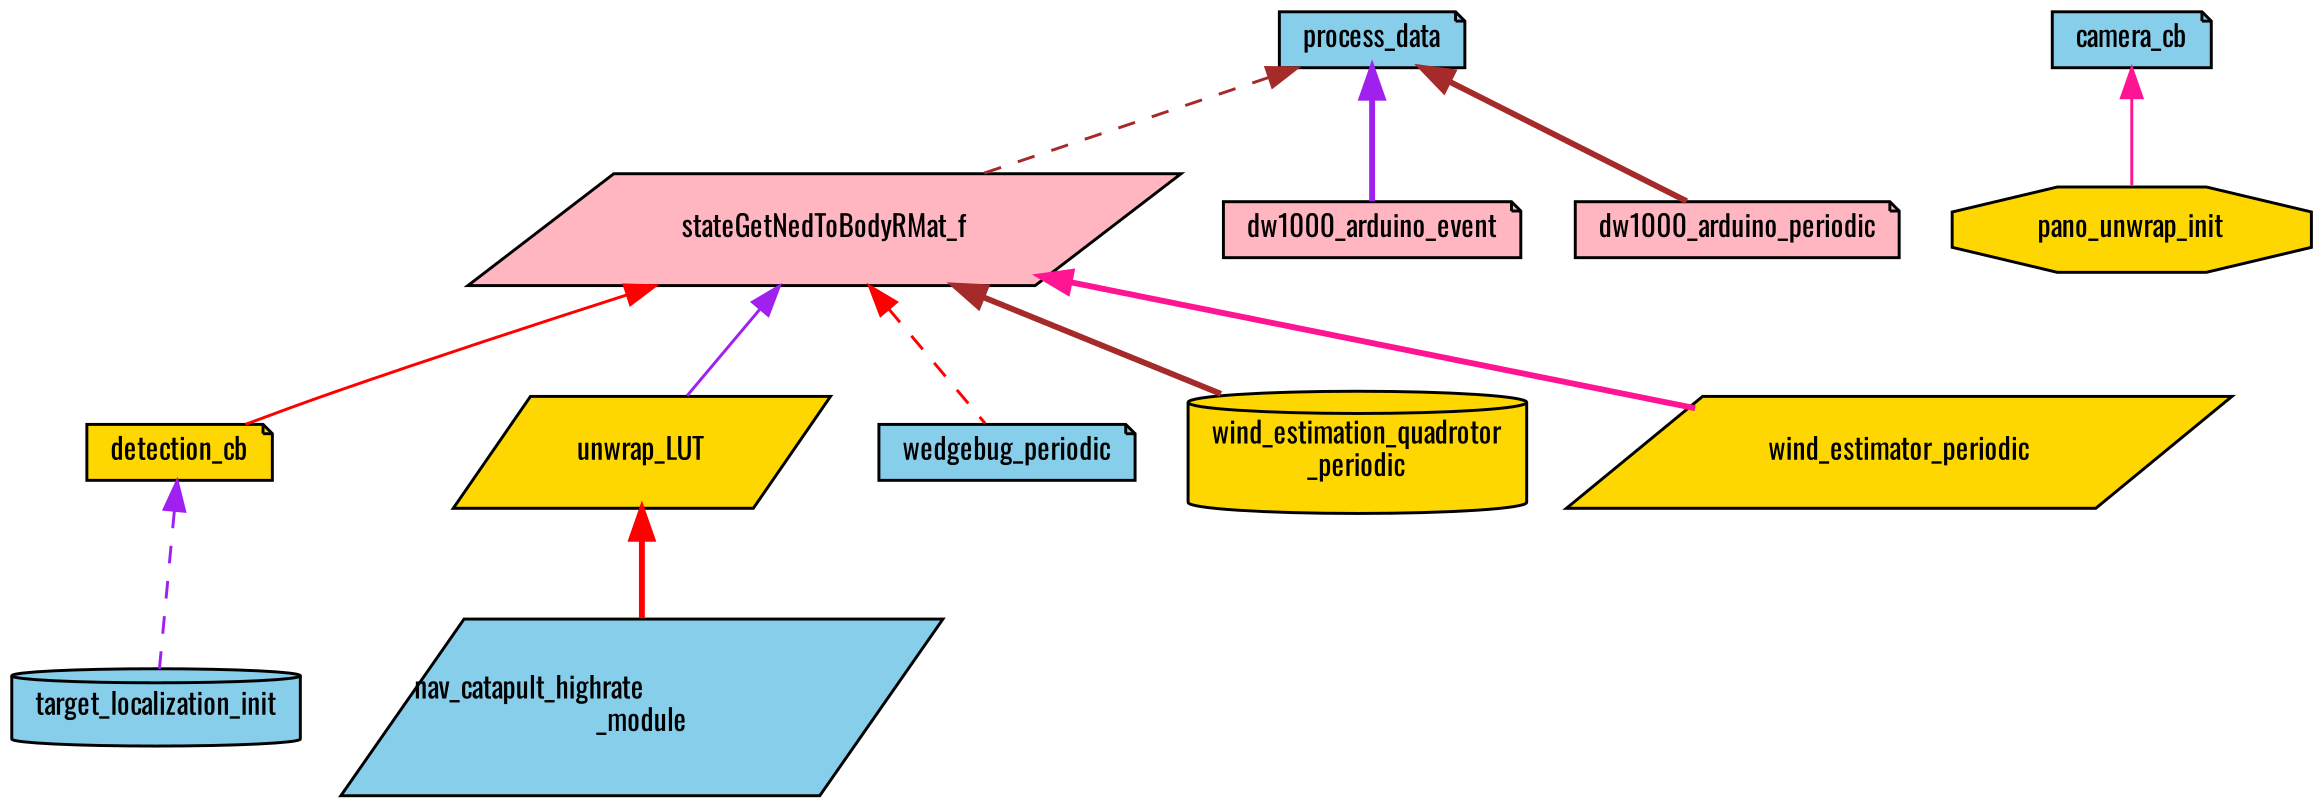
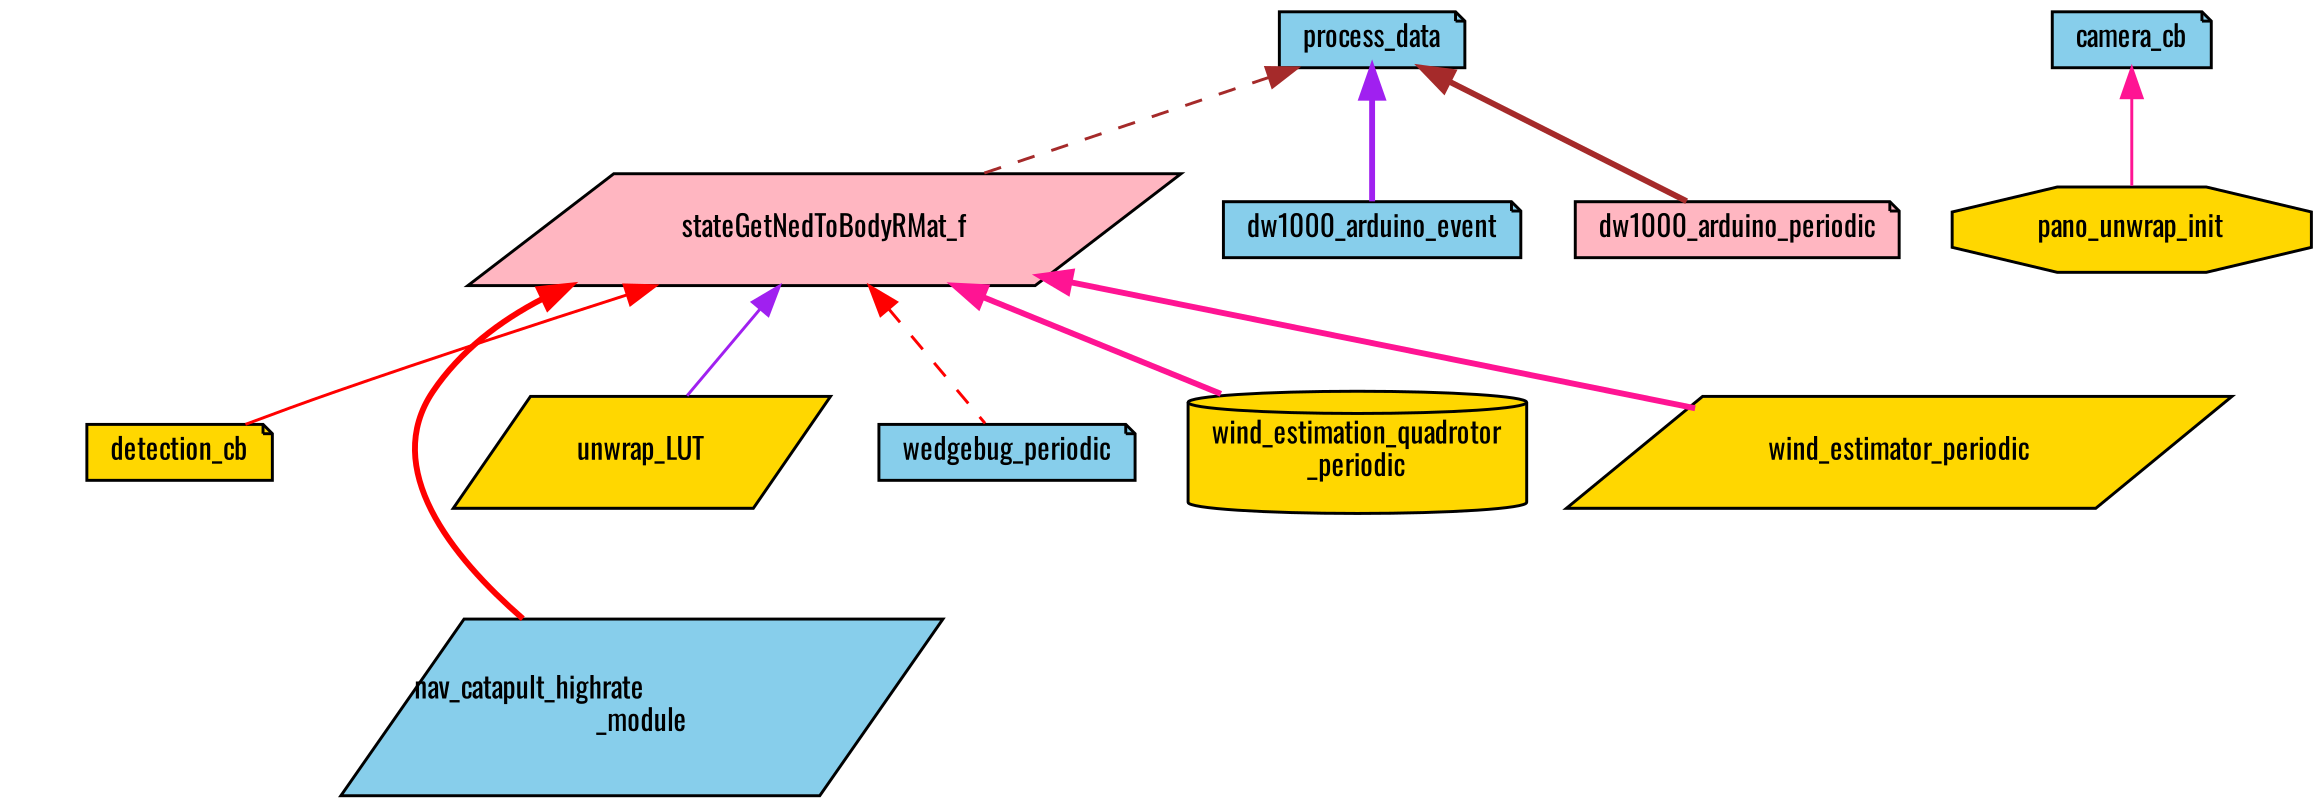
node "dw1000_arduino_event": fillcolor lightpink -> skyblue
edge "wind_estimation_quadrotor _periodic" -> "stateGetNedToBodyRMat_f": color brown -> deeppink
edge "nav_catapult_highrate _module" -> "unwrap_LUT": now "nav_catapult_highrate _module" -> "stateGetNedToBodyRMat_f"
node "target_localization_init": removed
